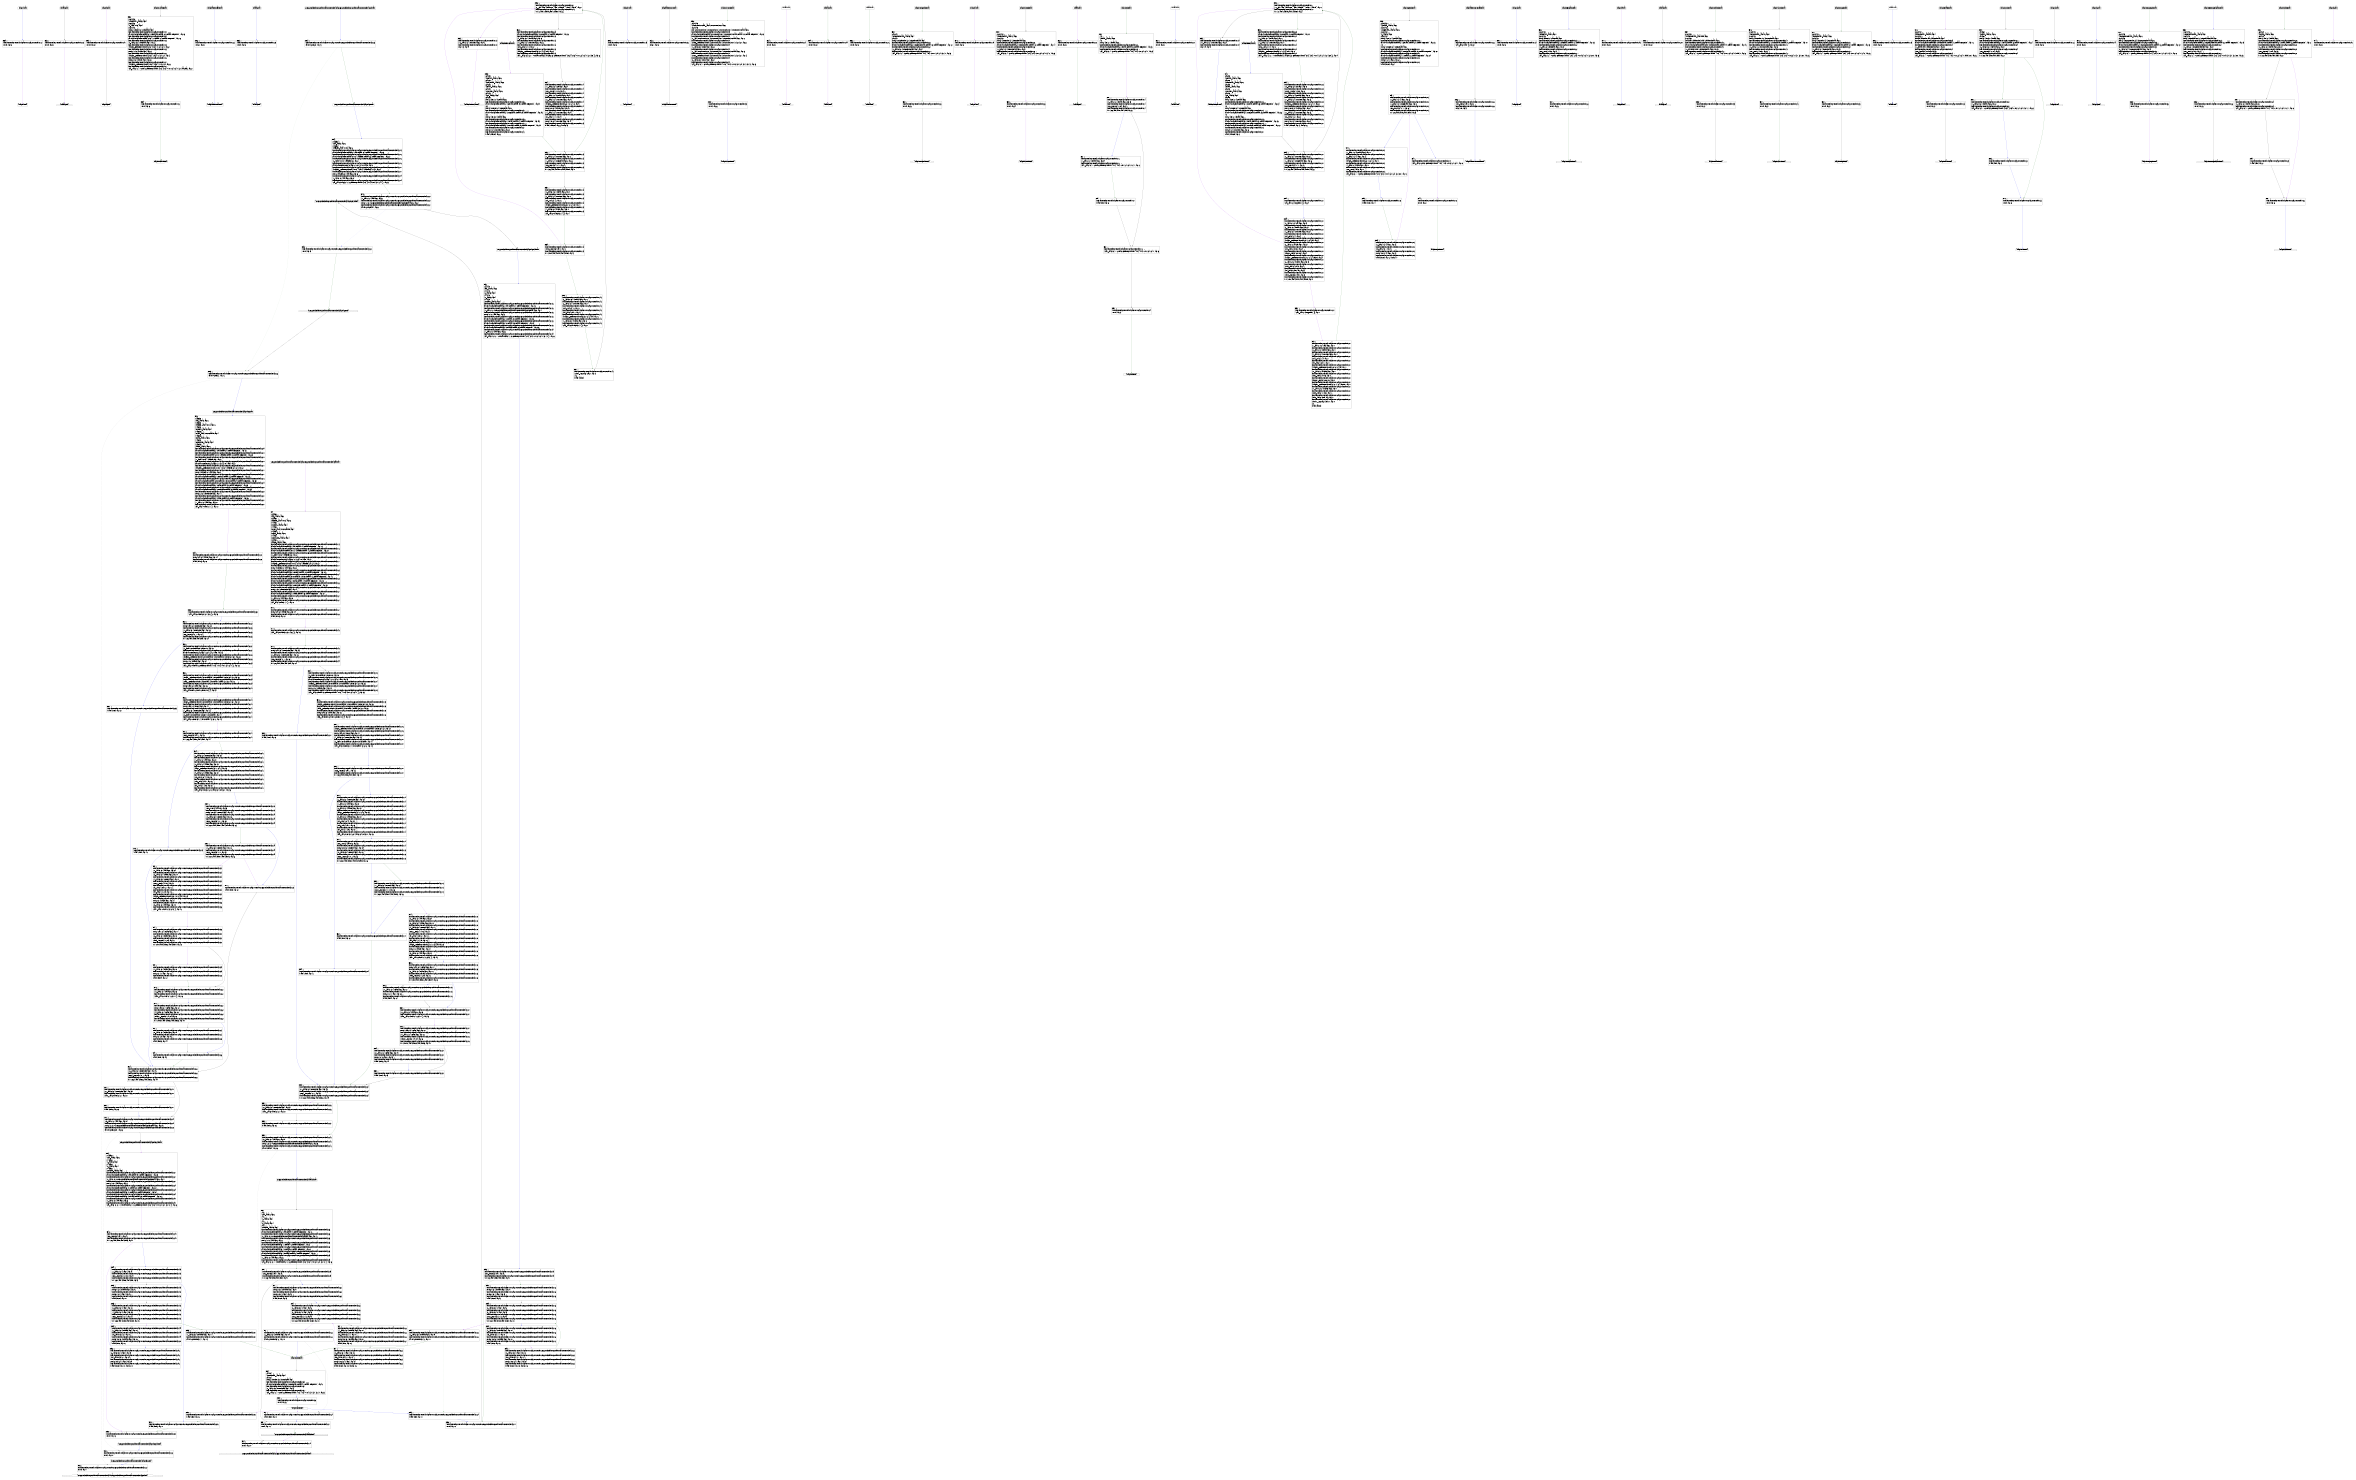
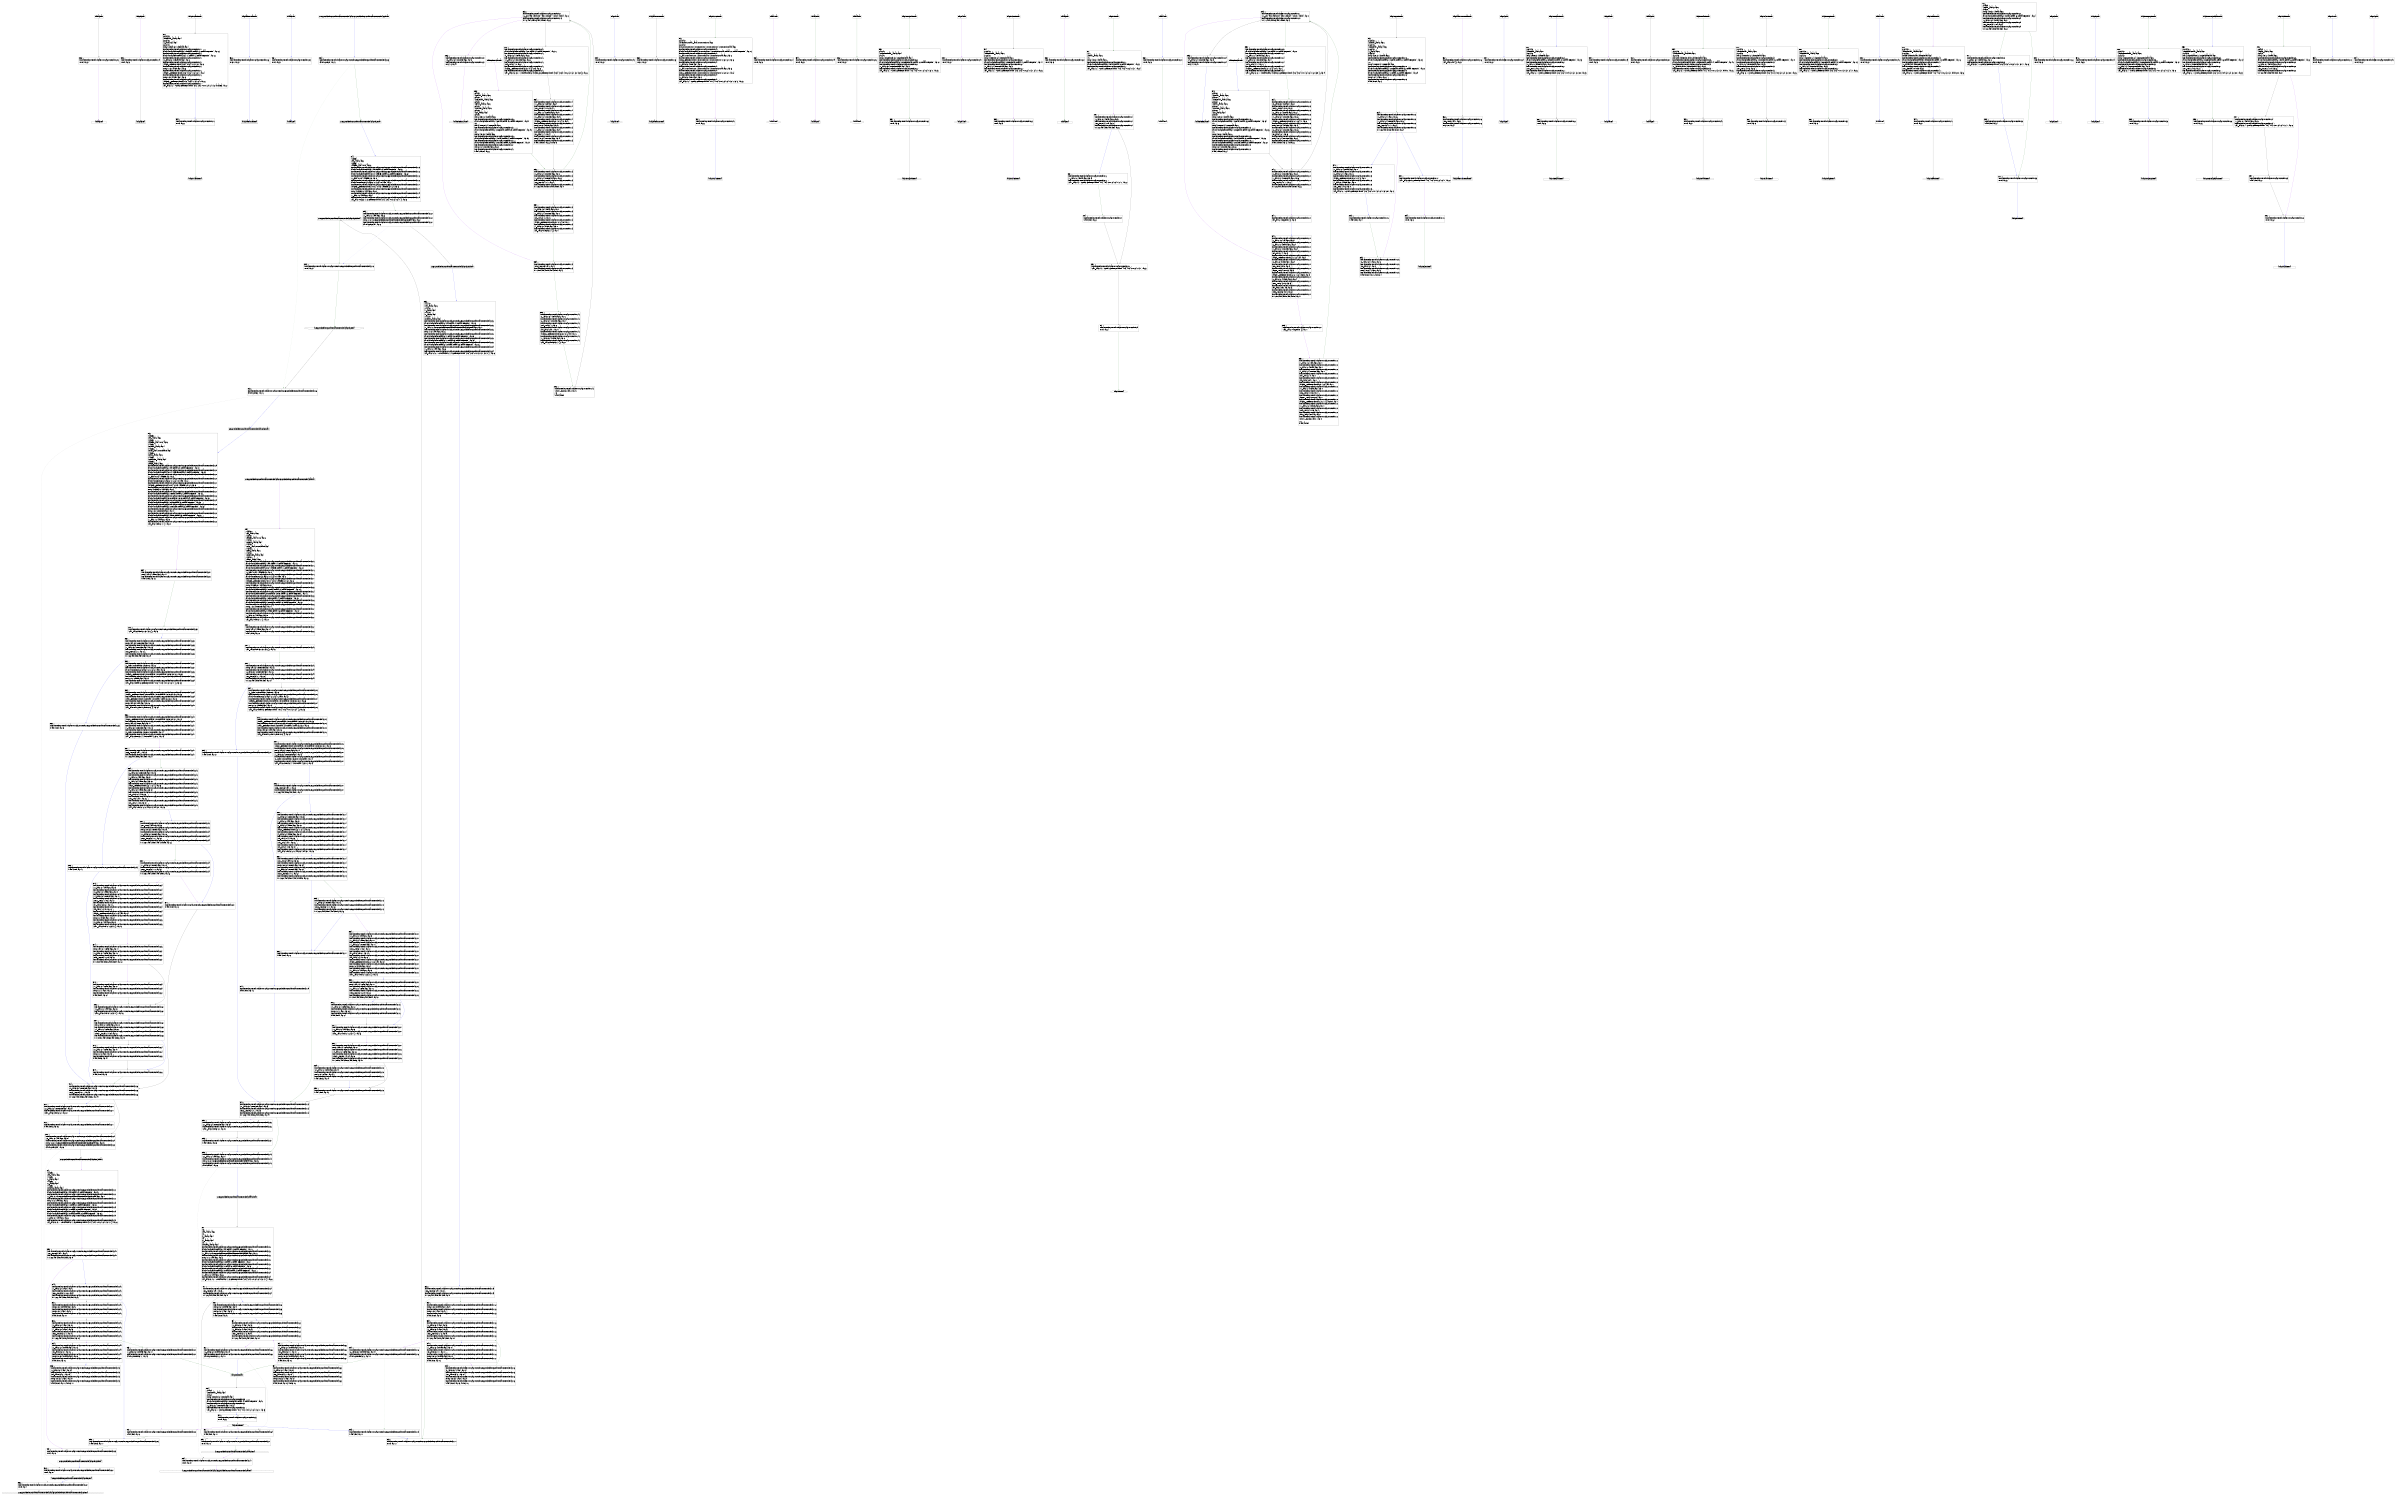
node "io_ll_printWLine_start": removed
node "{io_ll_good1_end}": removed
